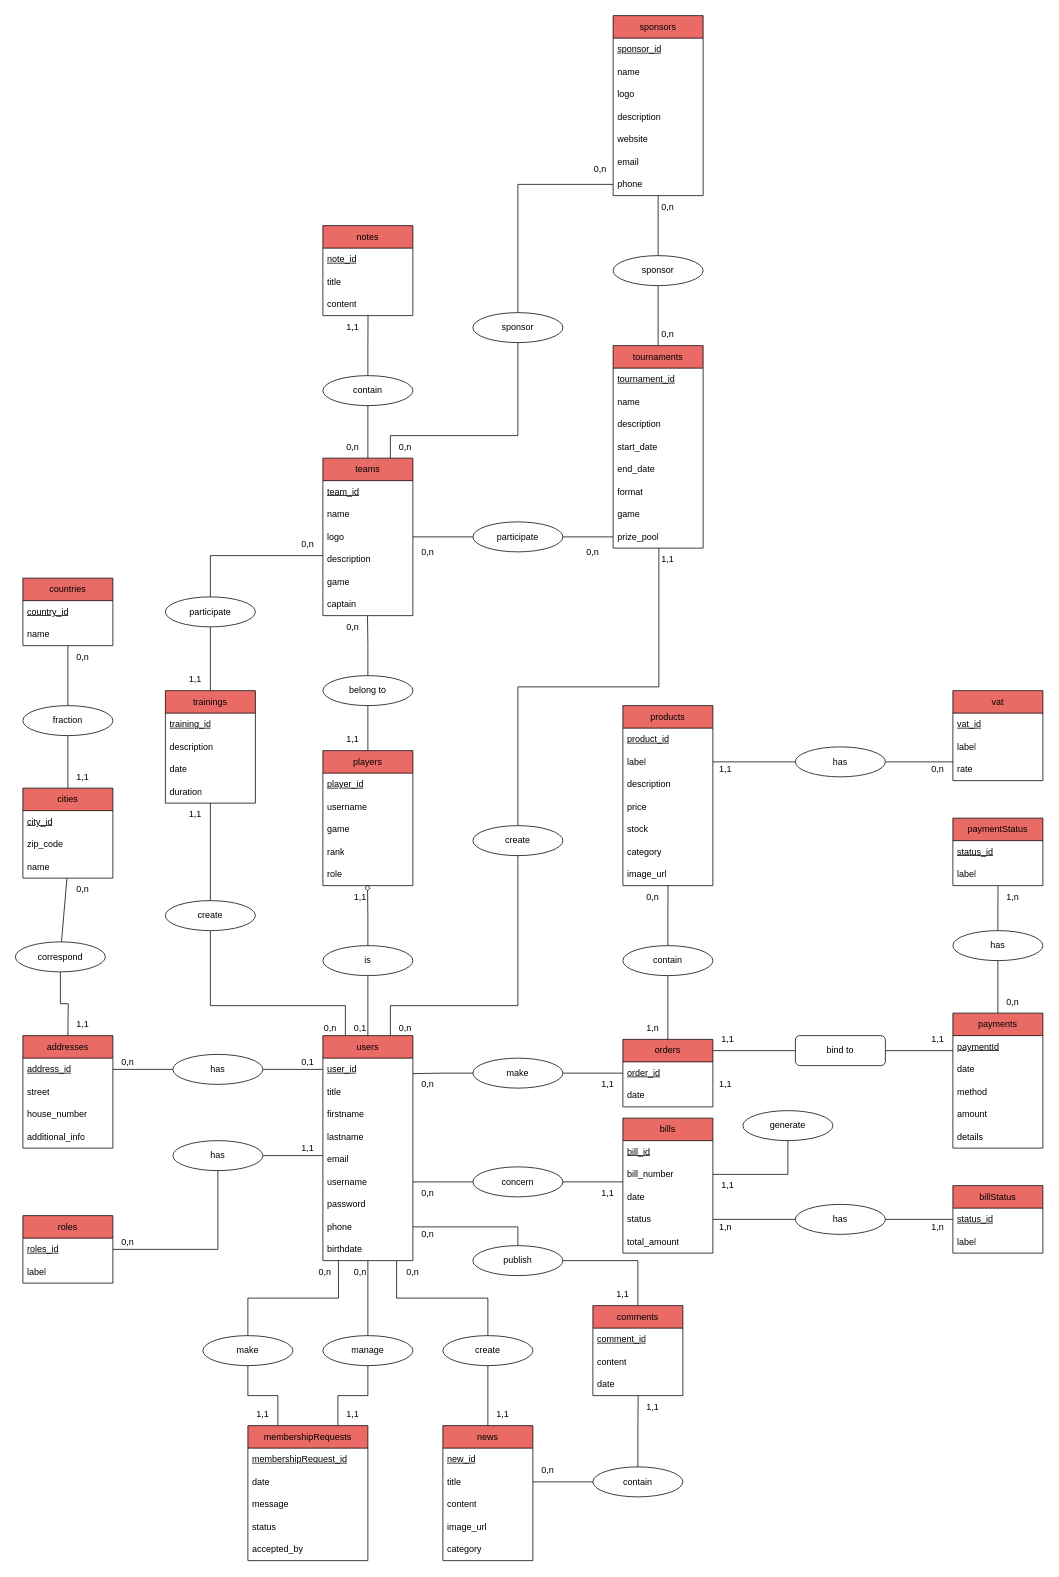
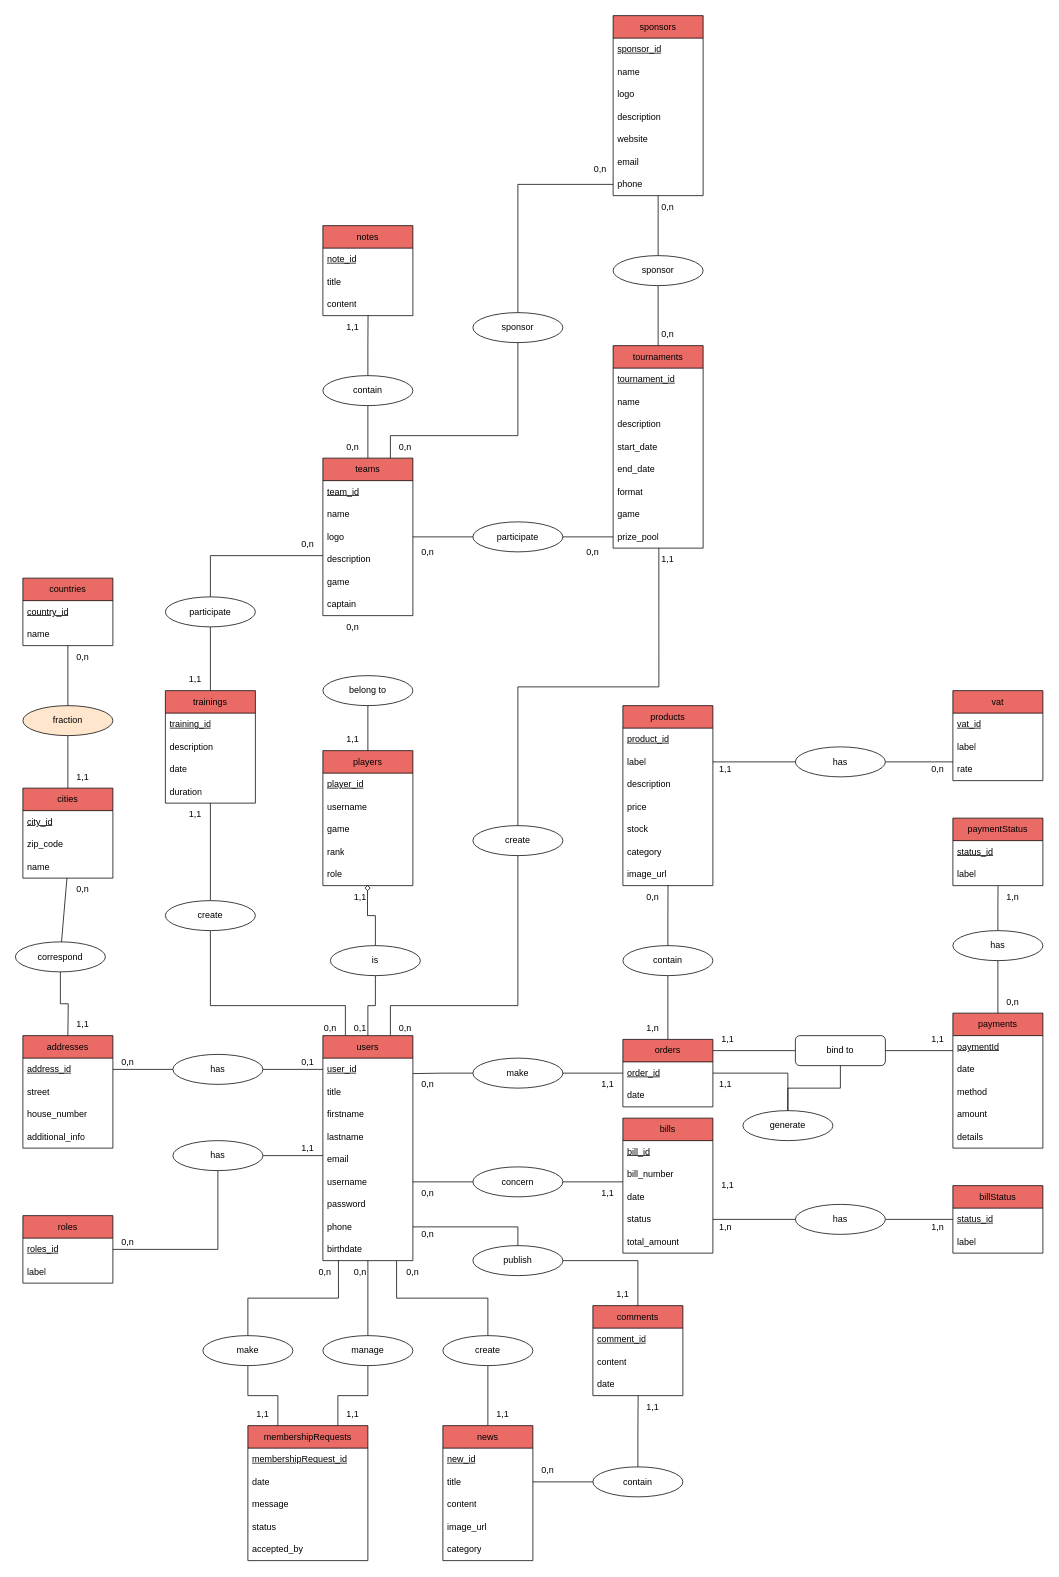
edge "captain" -- "belong to": removed
node "fraction": fillcolor #ffffff -> #ffe6cc
node "is": moved (368, 960) -> (375, 960)
edge "order_id" -- "generate": added
edge "generate" -- "bill_number": now "generate" -- "bind to"
